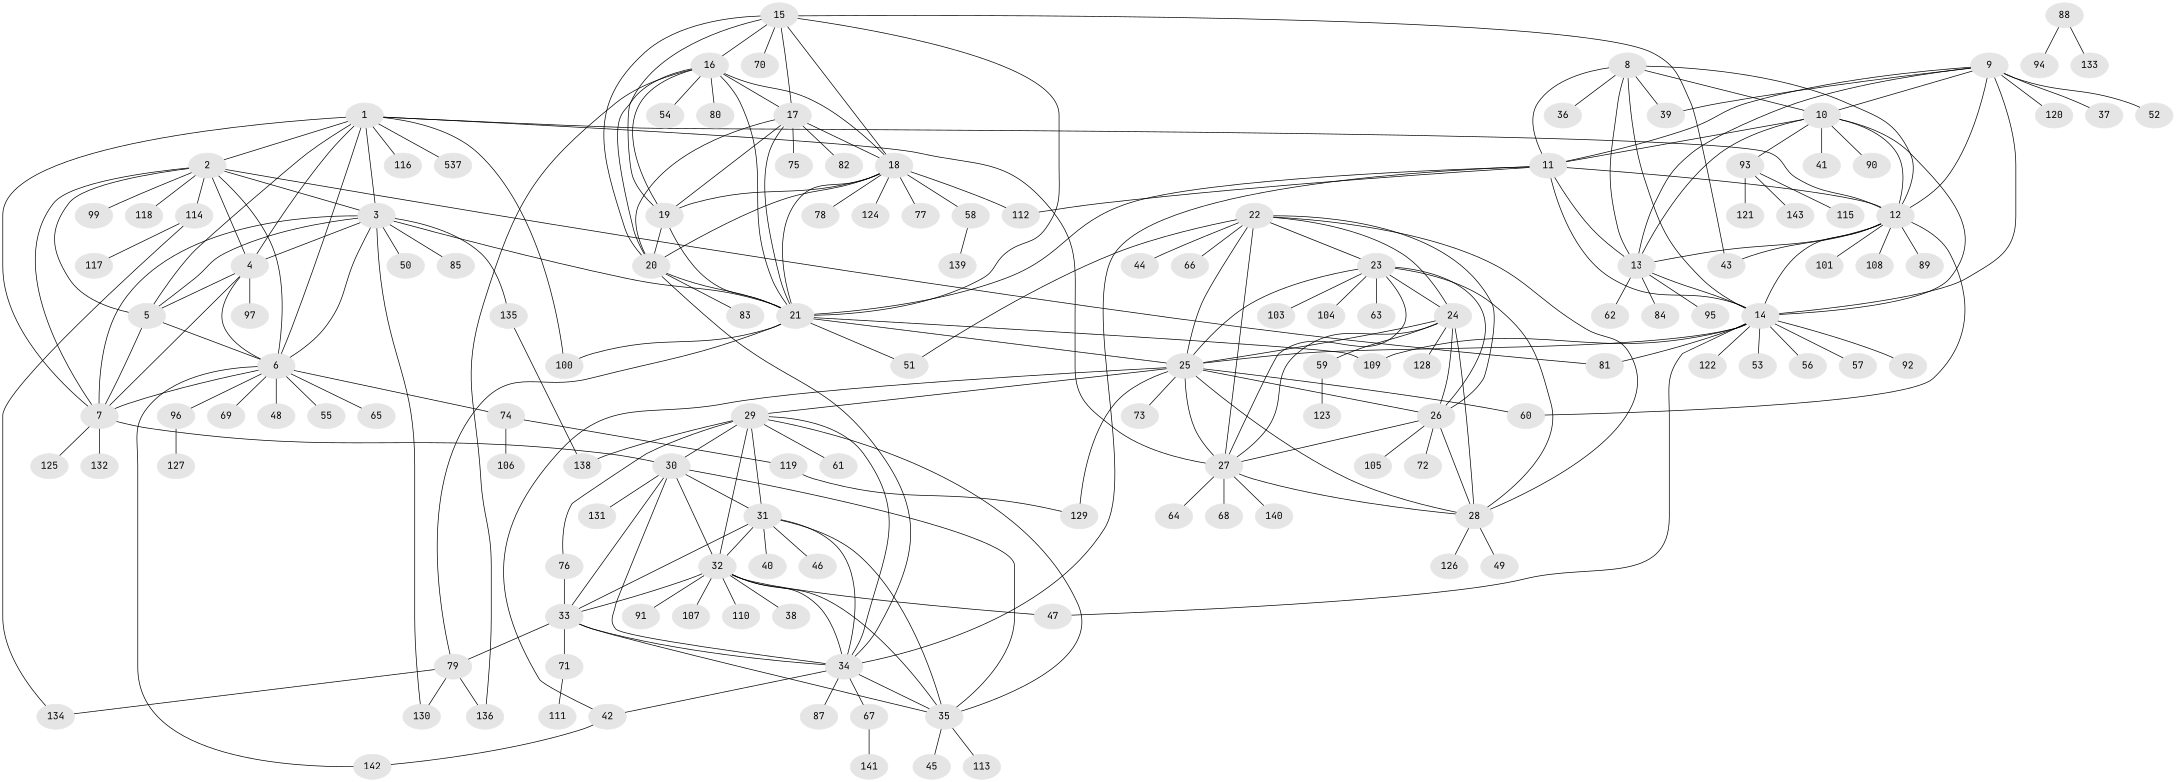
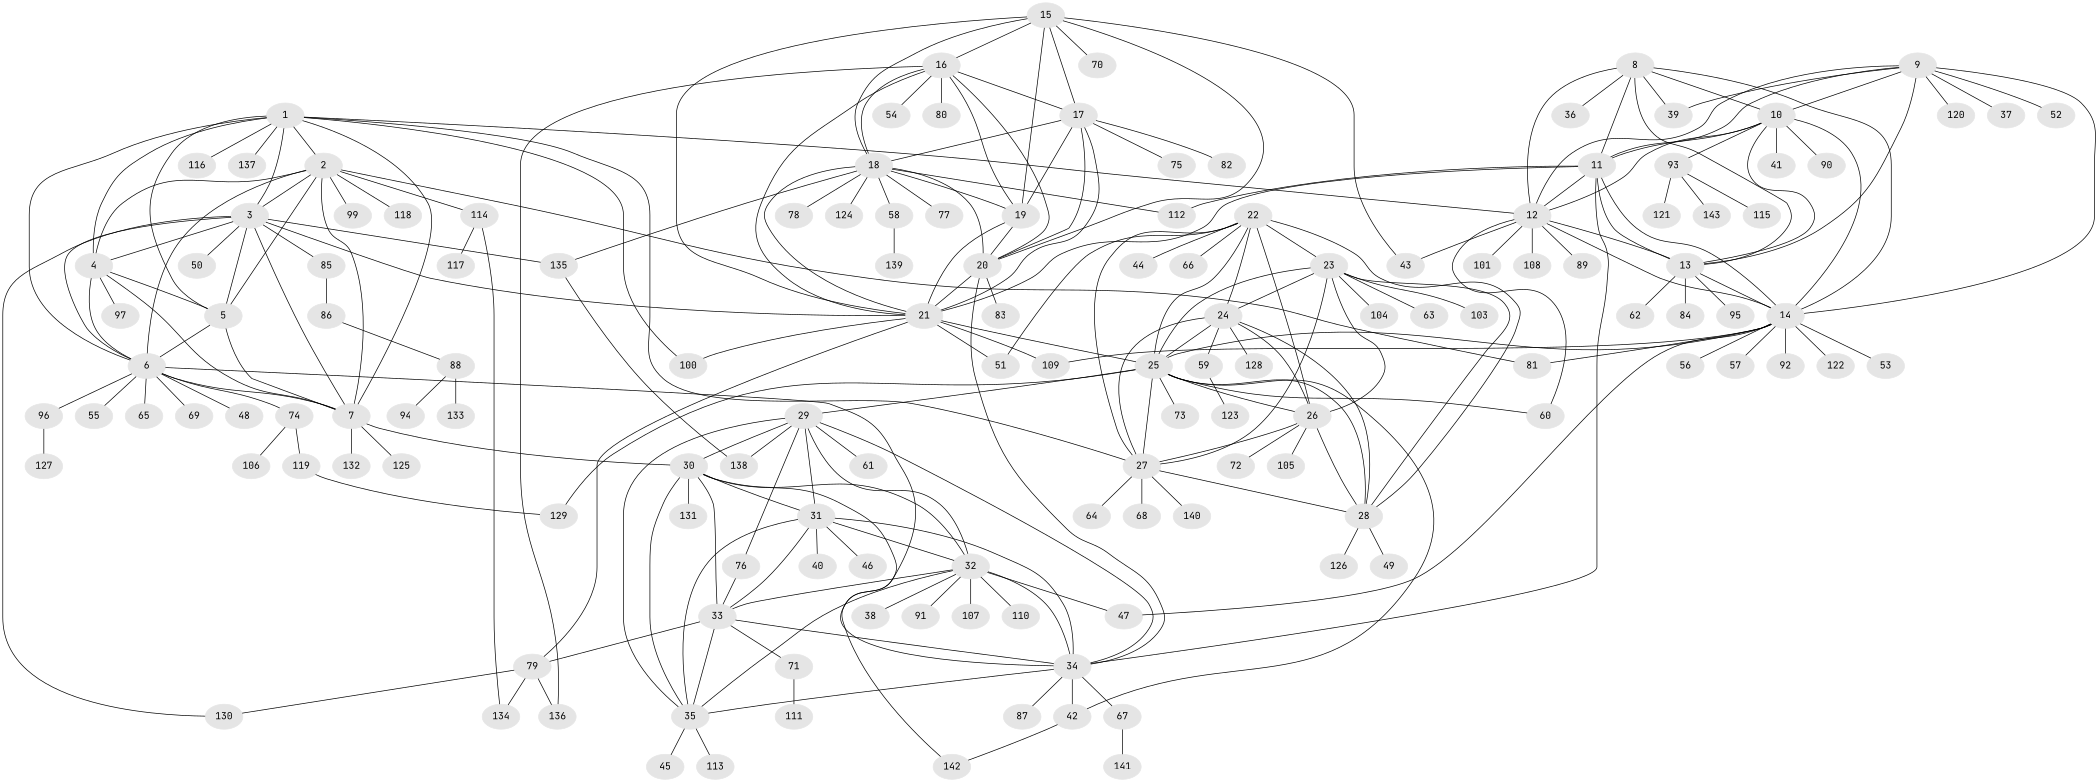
node "537": label "537" -> "137"
edge "18" -- "135": added
node "86": added
